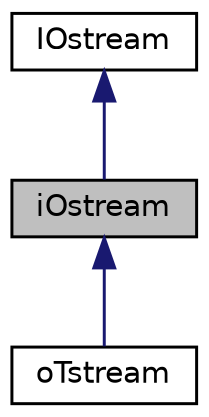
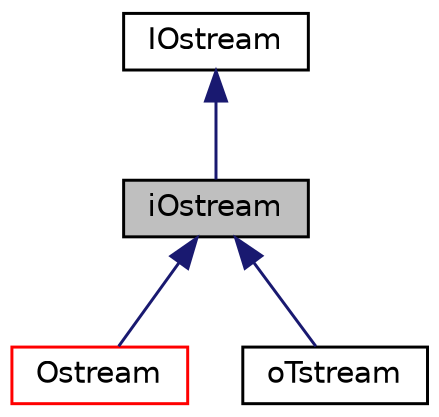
node "Ostream": added
